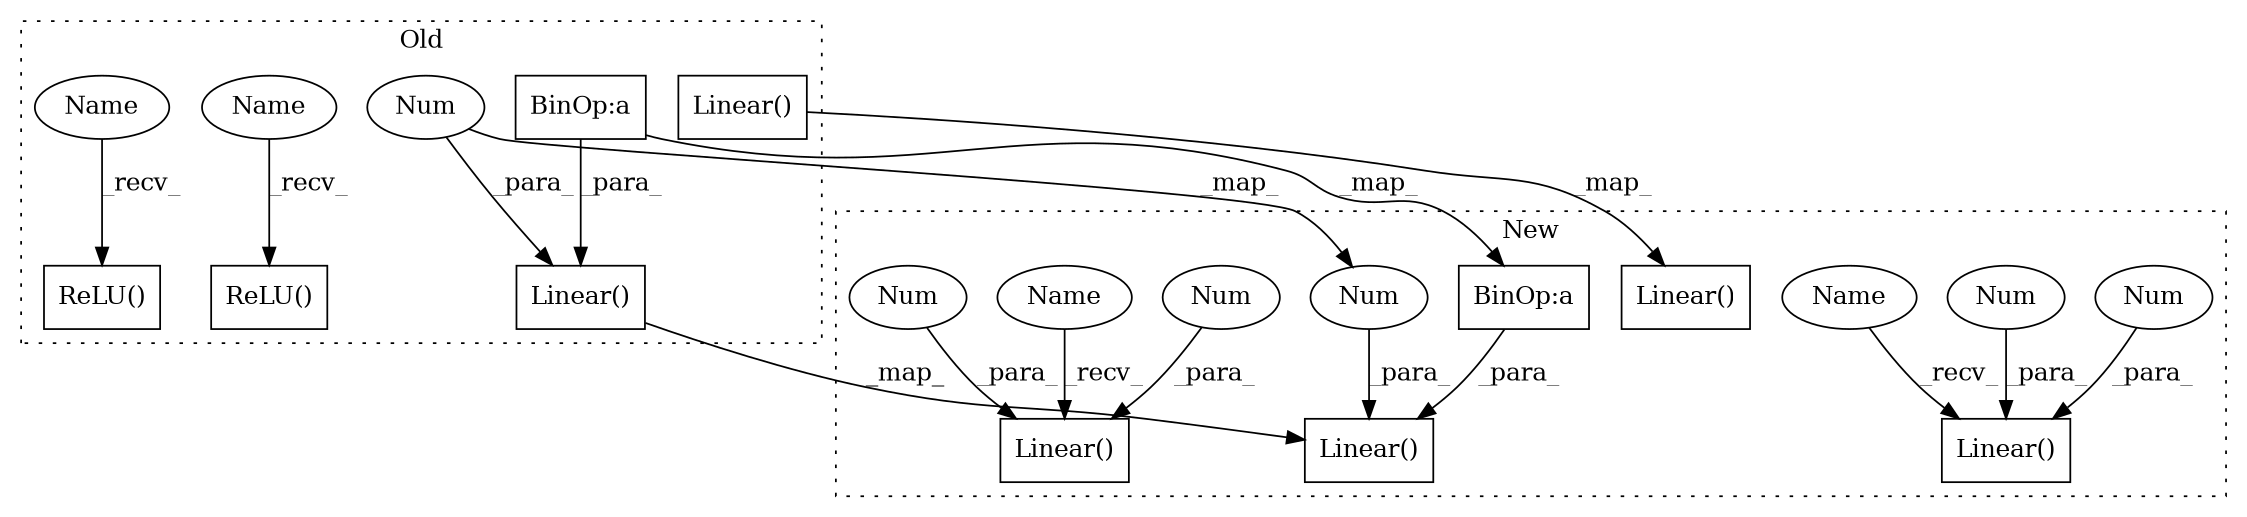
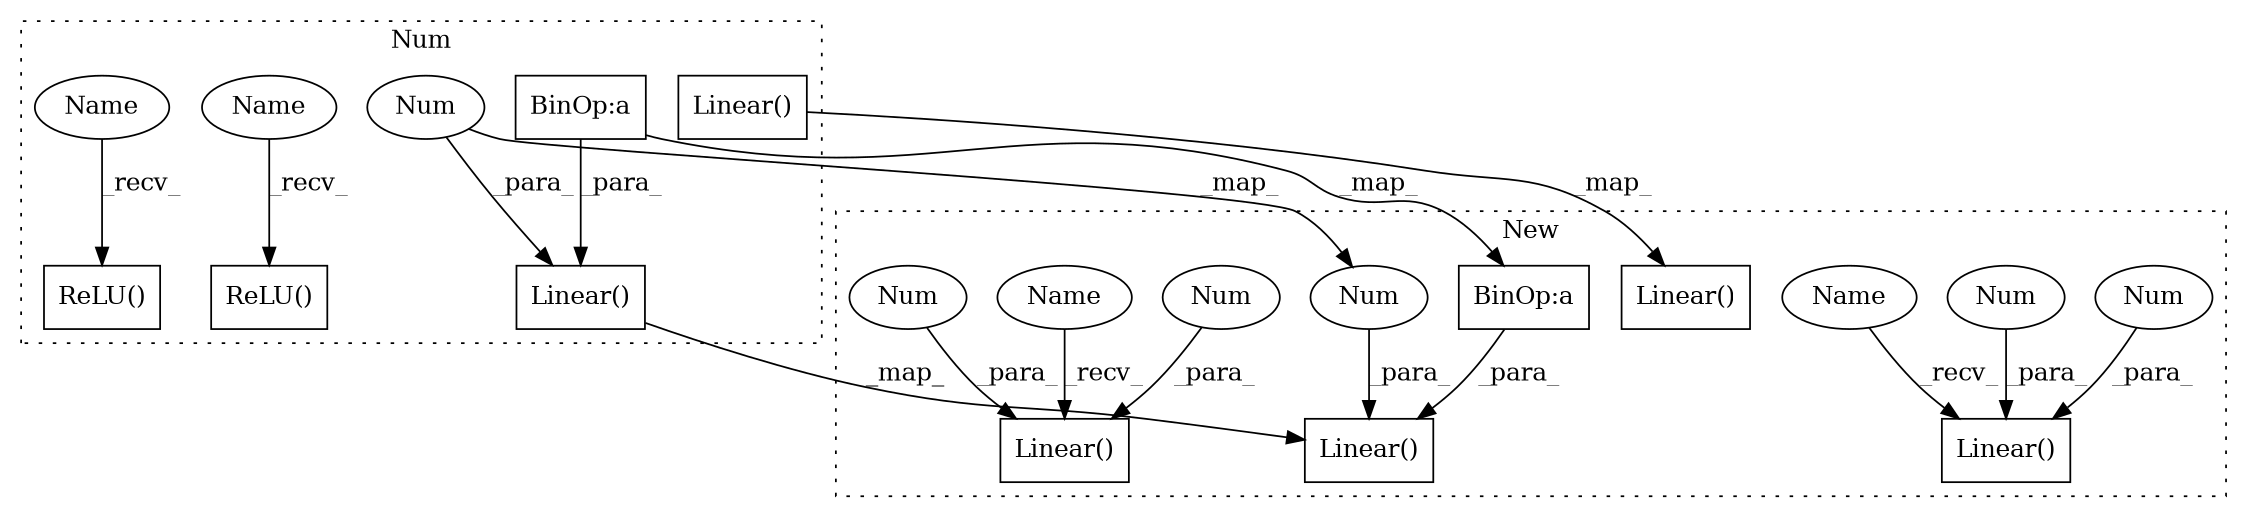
cluster "Old": label "Old" -> "Num"
